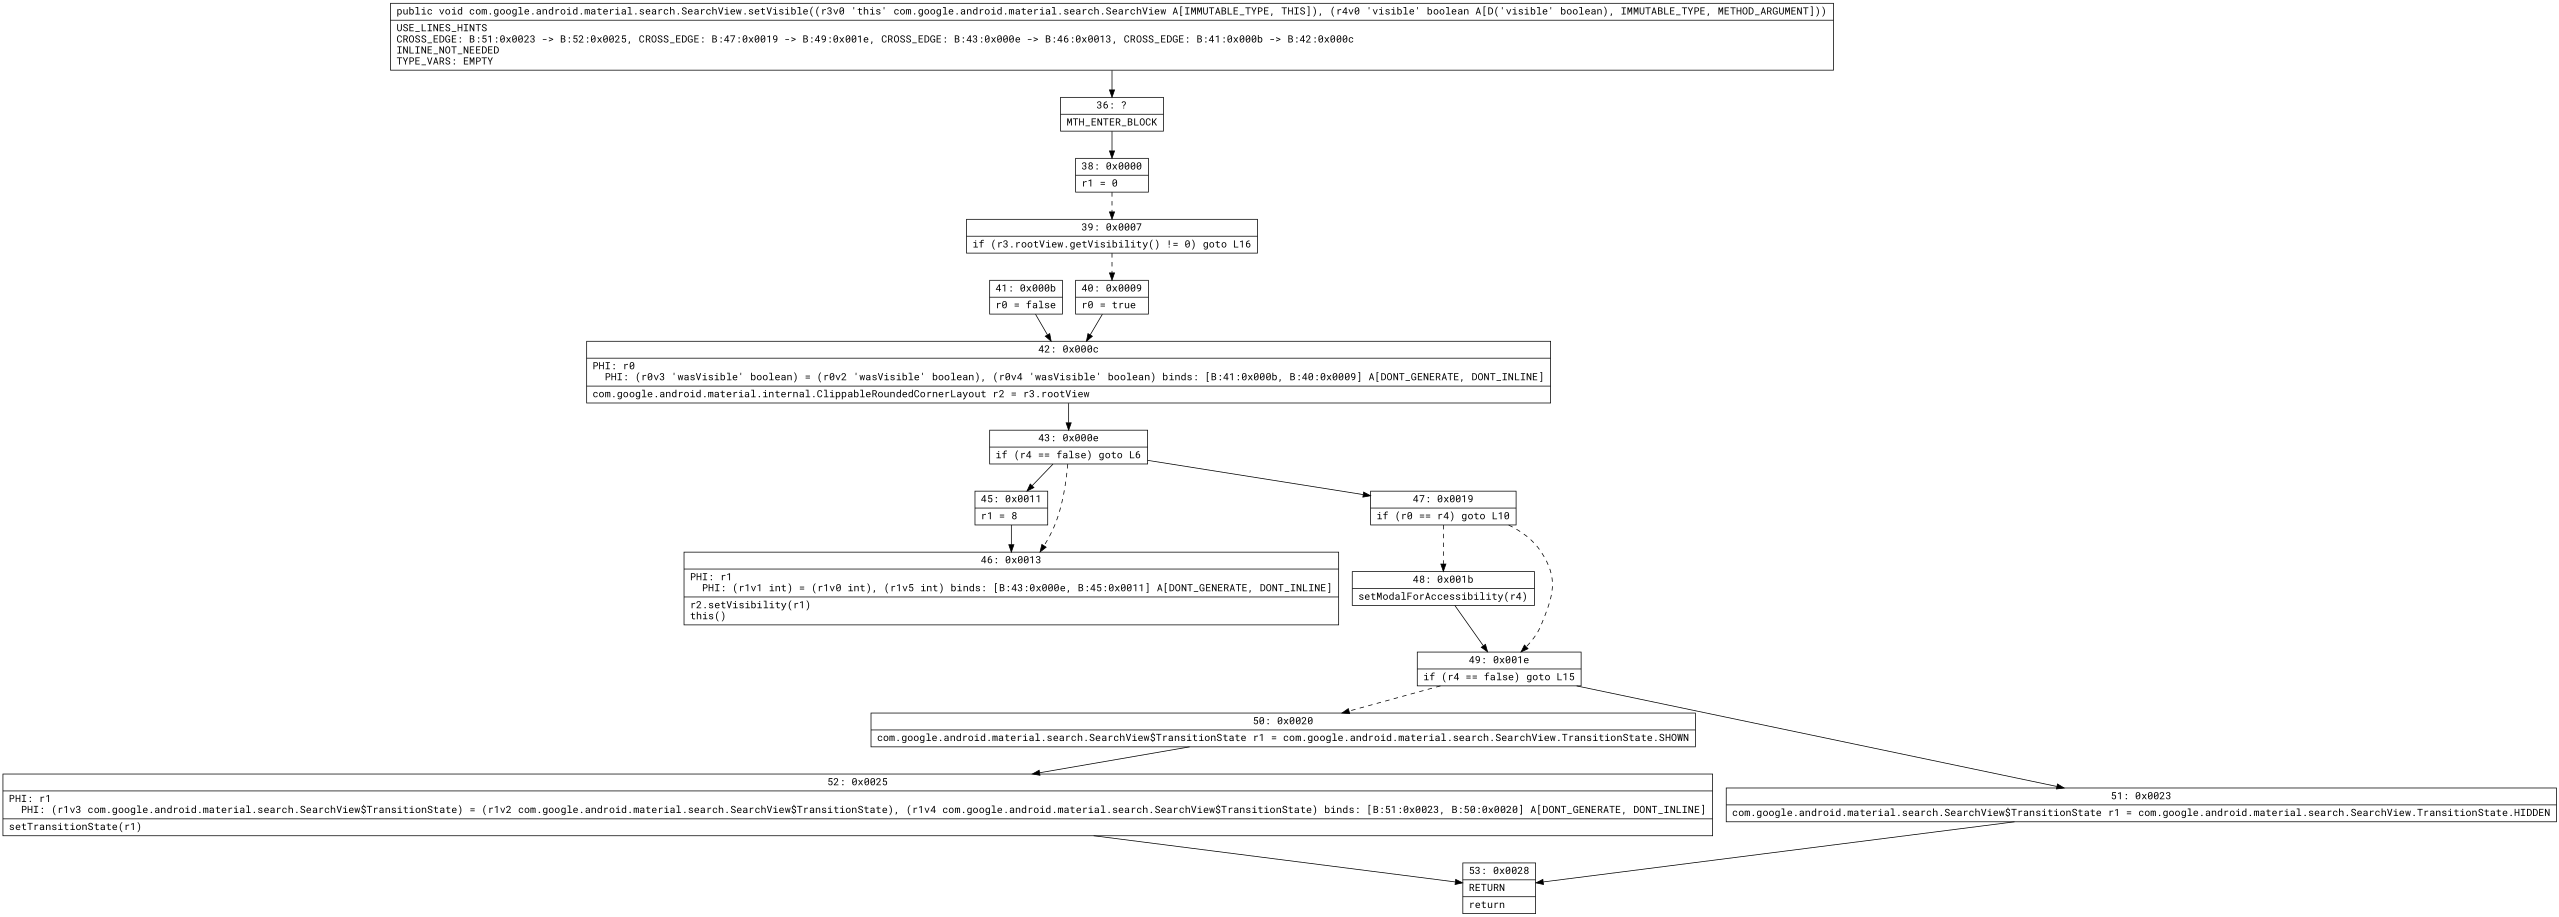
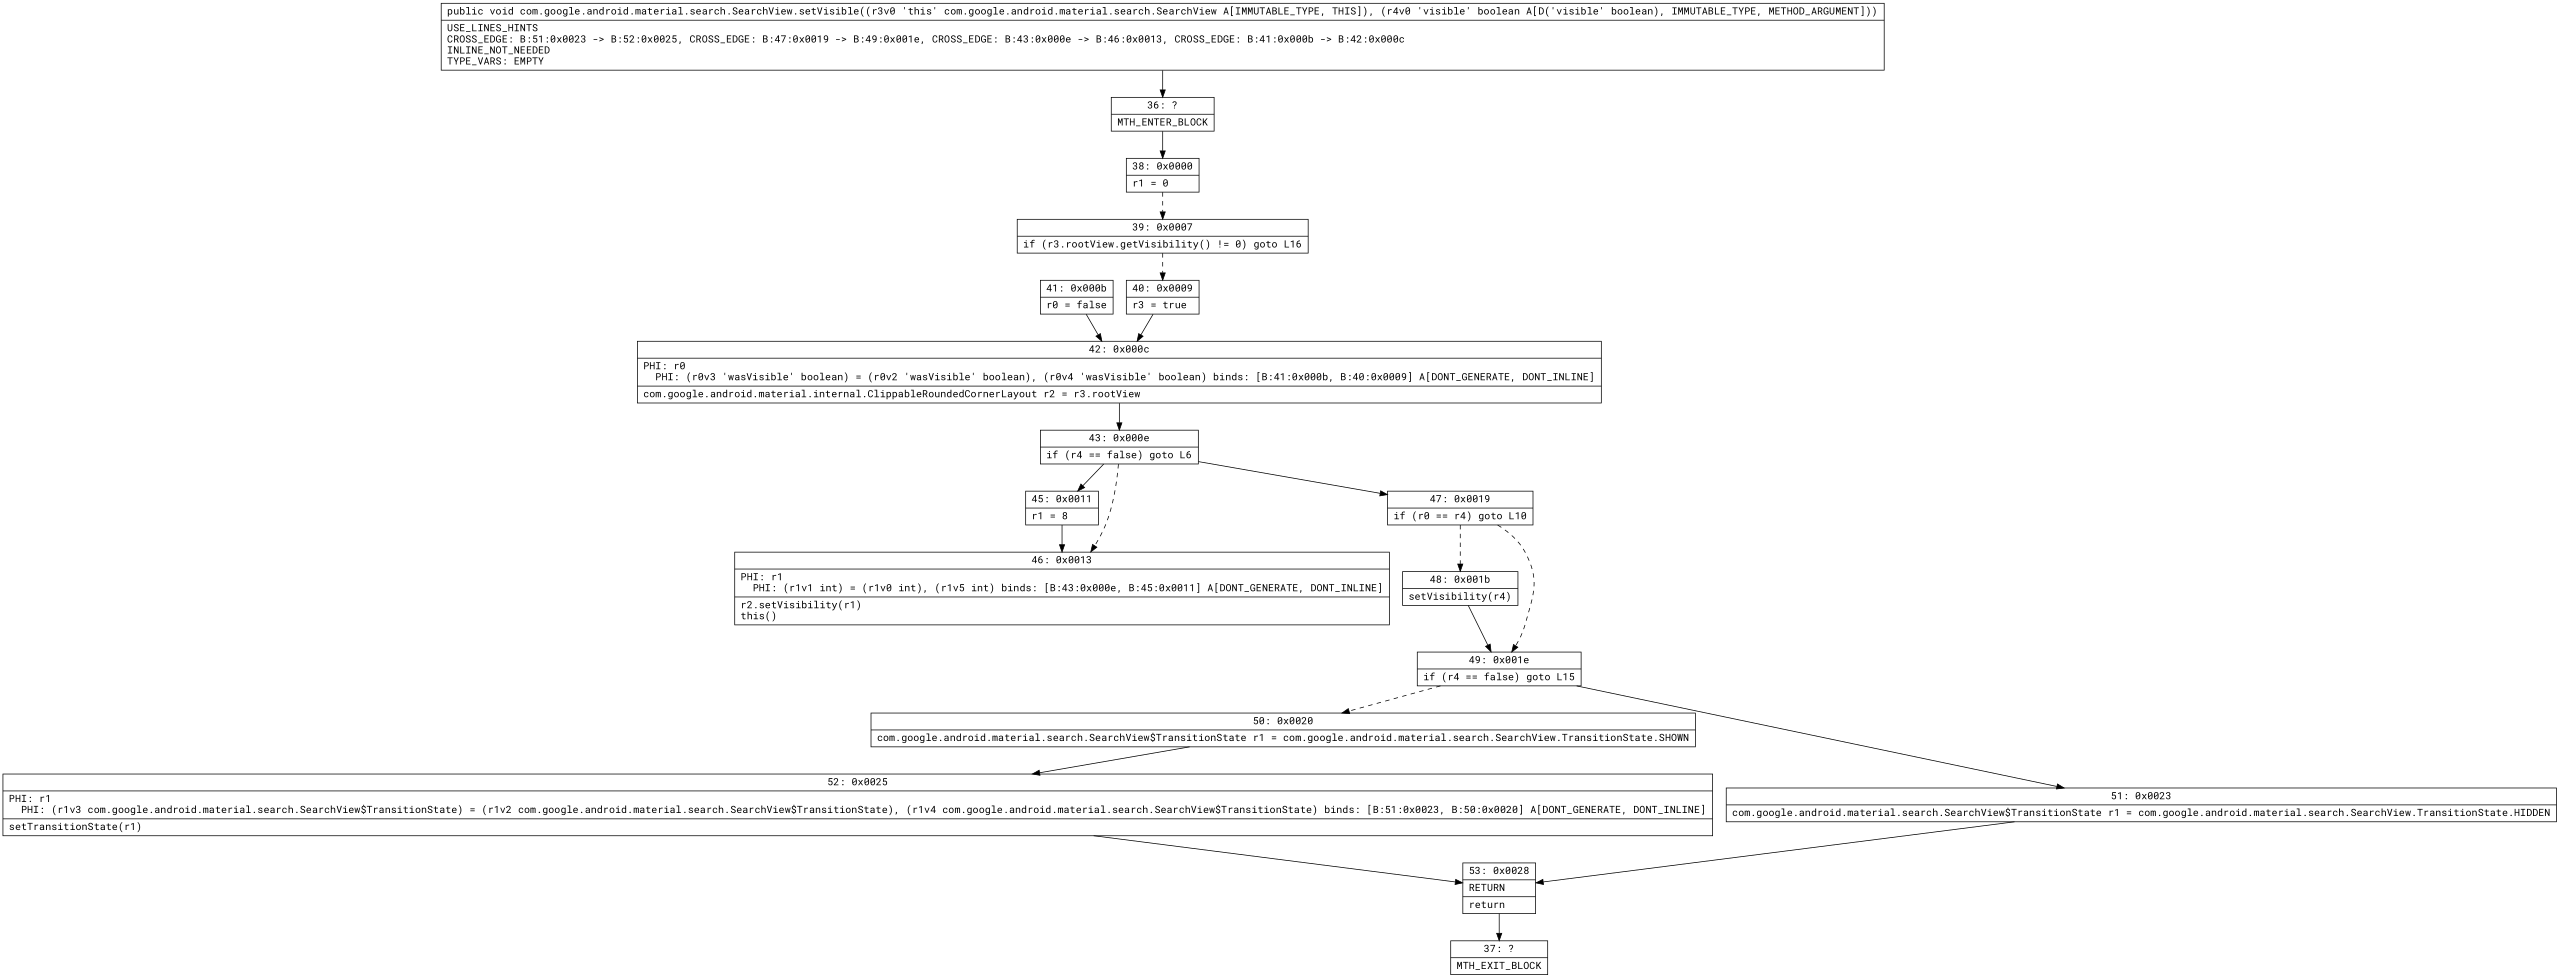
node "40: 0x0009": text "r0 = true" -> "r3 = true"
node "48: 0x001b": text "setModalForAccessibility(r4)" -> "setVisibility(r4)"
node "37: ?": added
